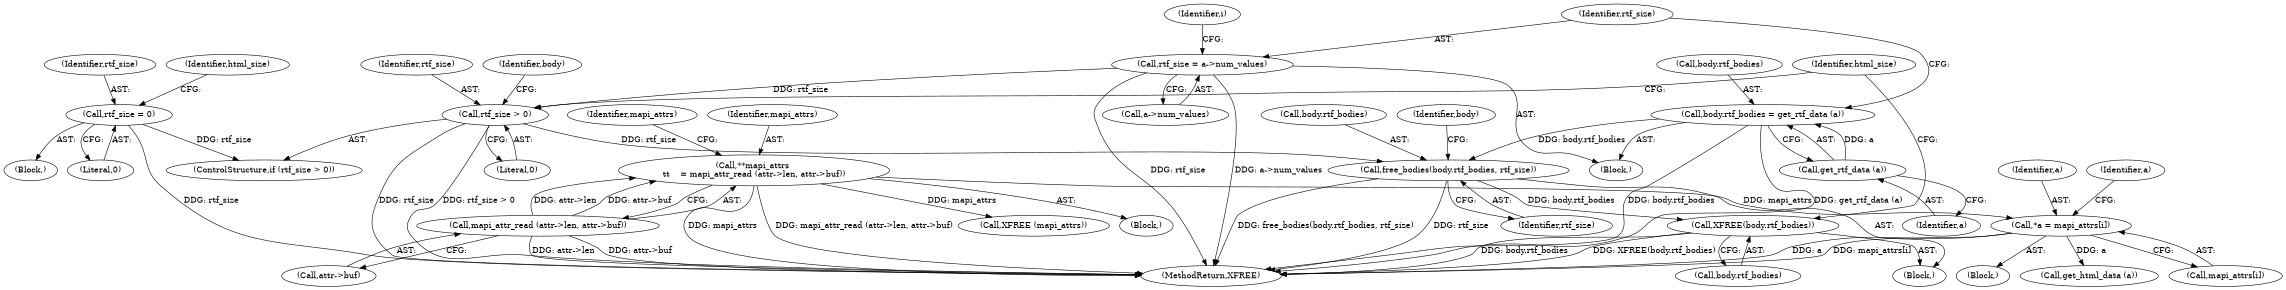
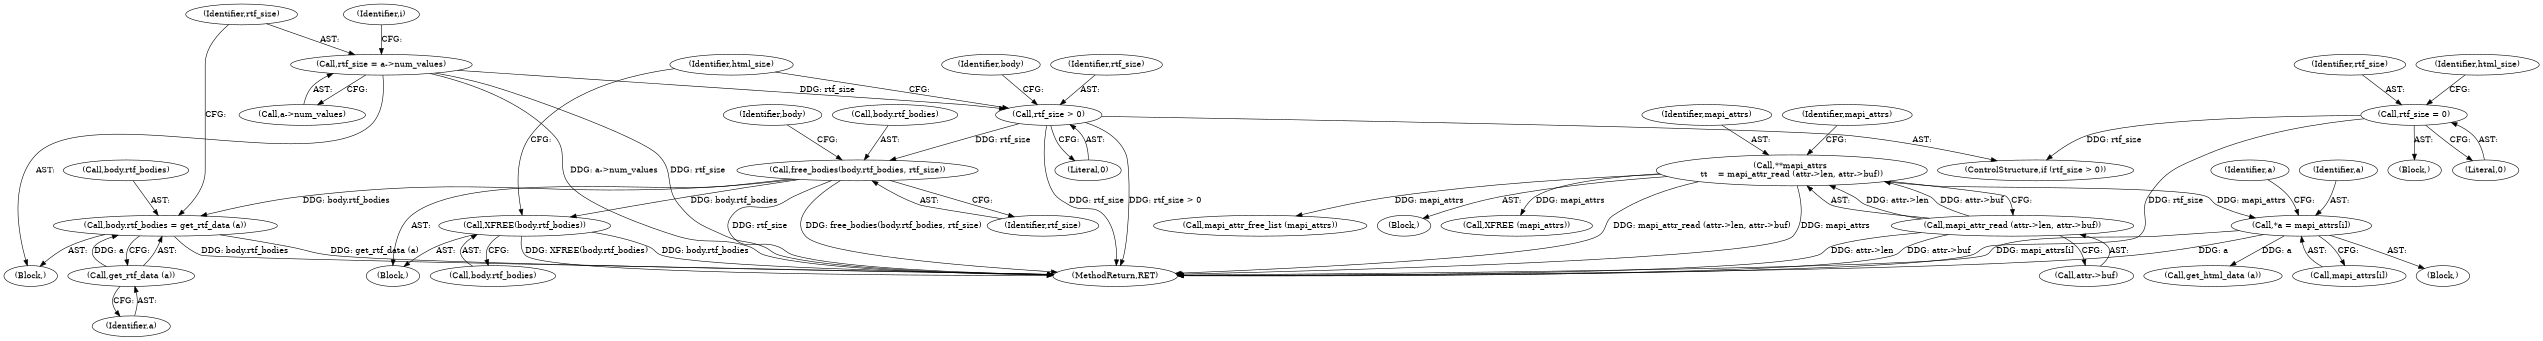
edge "(Call,body.rtf_bodies = get_rtf_data (a))" -> "(Call,free_bodies(body.rtf_bodies, rtf_size))": reversed
node "(Call,mapi_attr_free_list (mapi_attrs))": added
node "(MethodReturn,XFREE)": label "(MethodReturn,XFREE)" -> "(MethodReturn,RET)"
